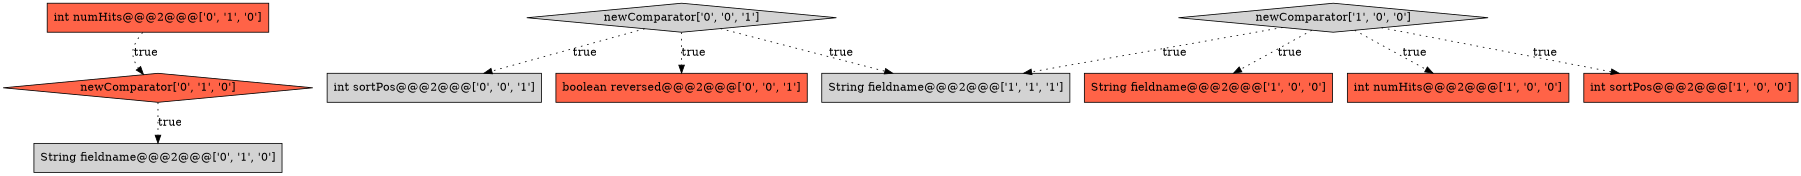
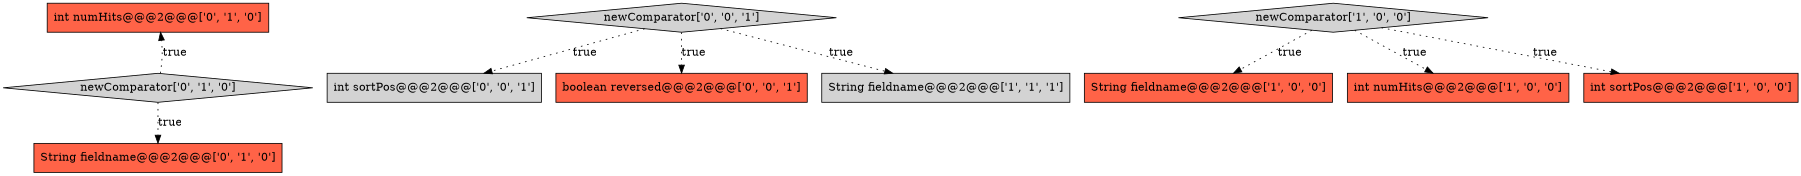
edge "int numHits@@@2@@@['0', '1', '0']" -> "newComparator['0', '1', '0']": reversed
edge "newComparator['1', '0', '0']" -> "String fieldname@@@2@@@['1', '1', '1']": removed, label "true"
node "newComparator['0', '1', '0']": fillcolor tomato -> lightgray
node "String fieldname@@@2@@@['0', '1', '0']": fillcolor lightgray -> tomato
